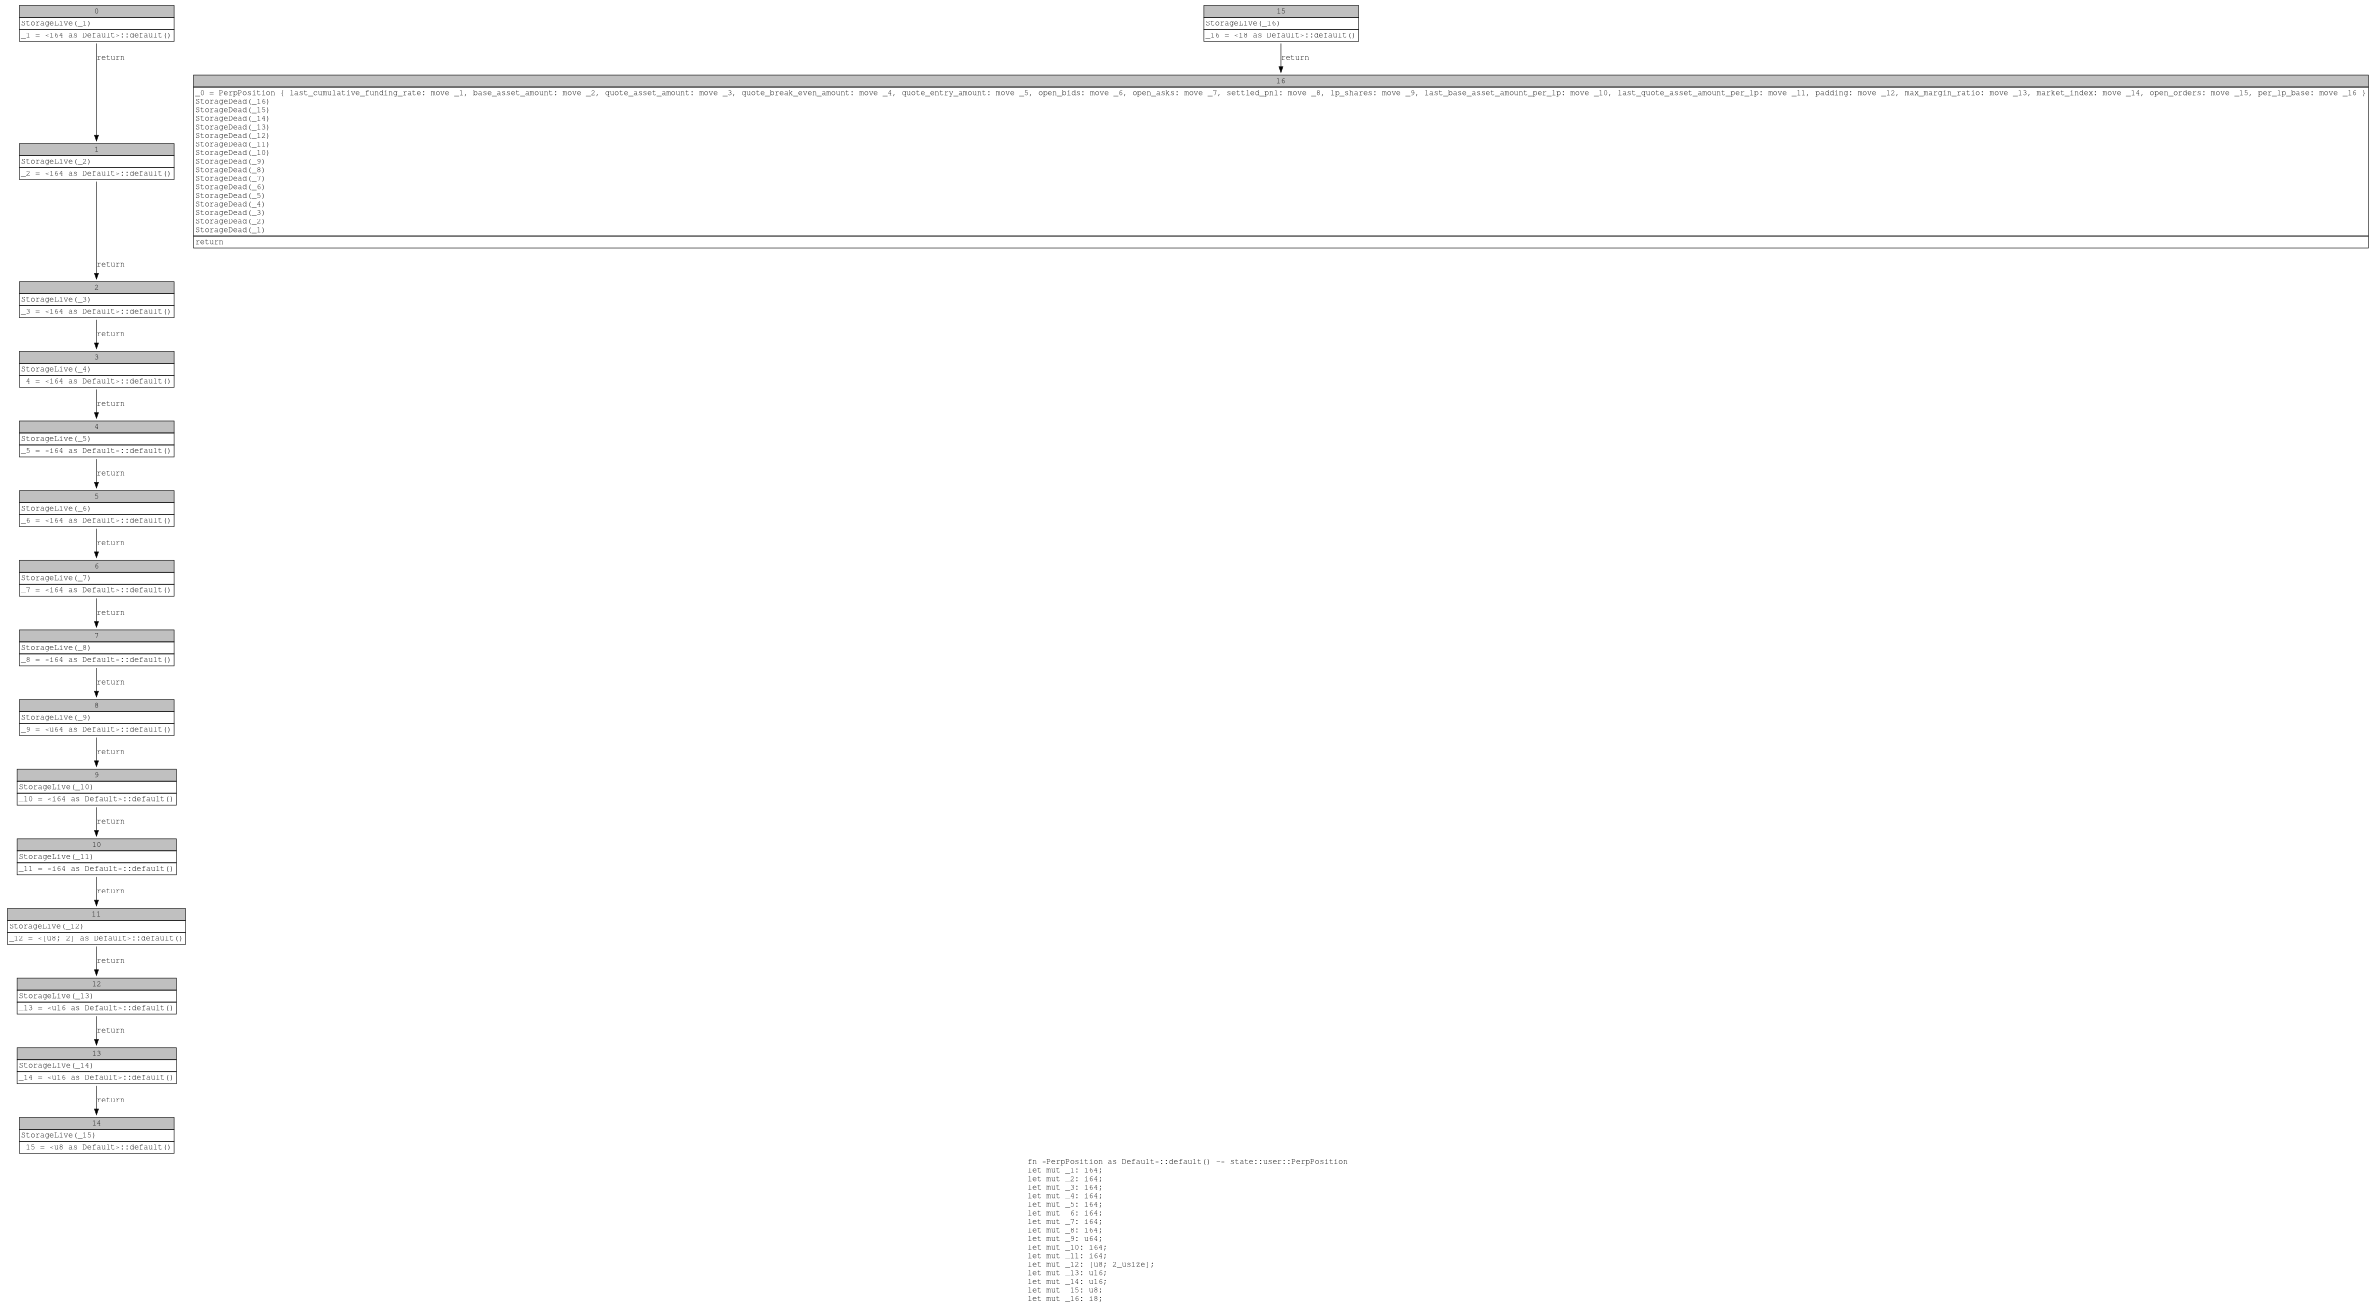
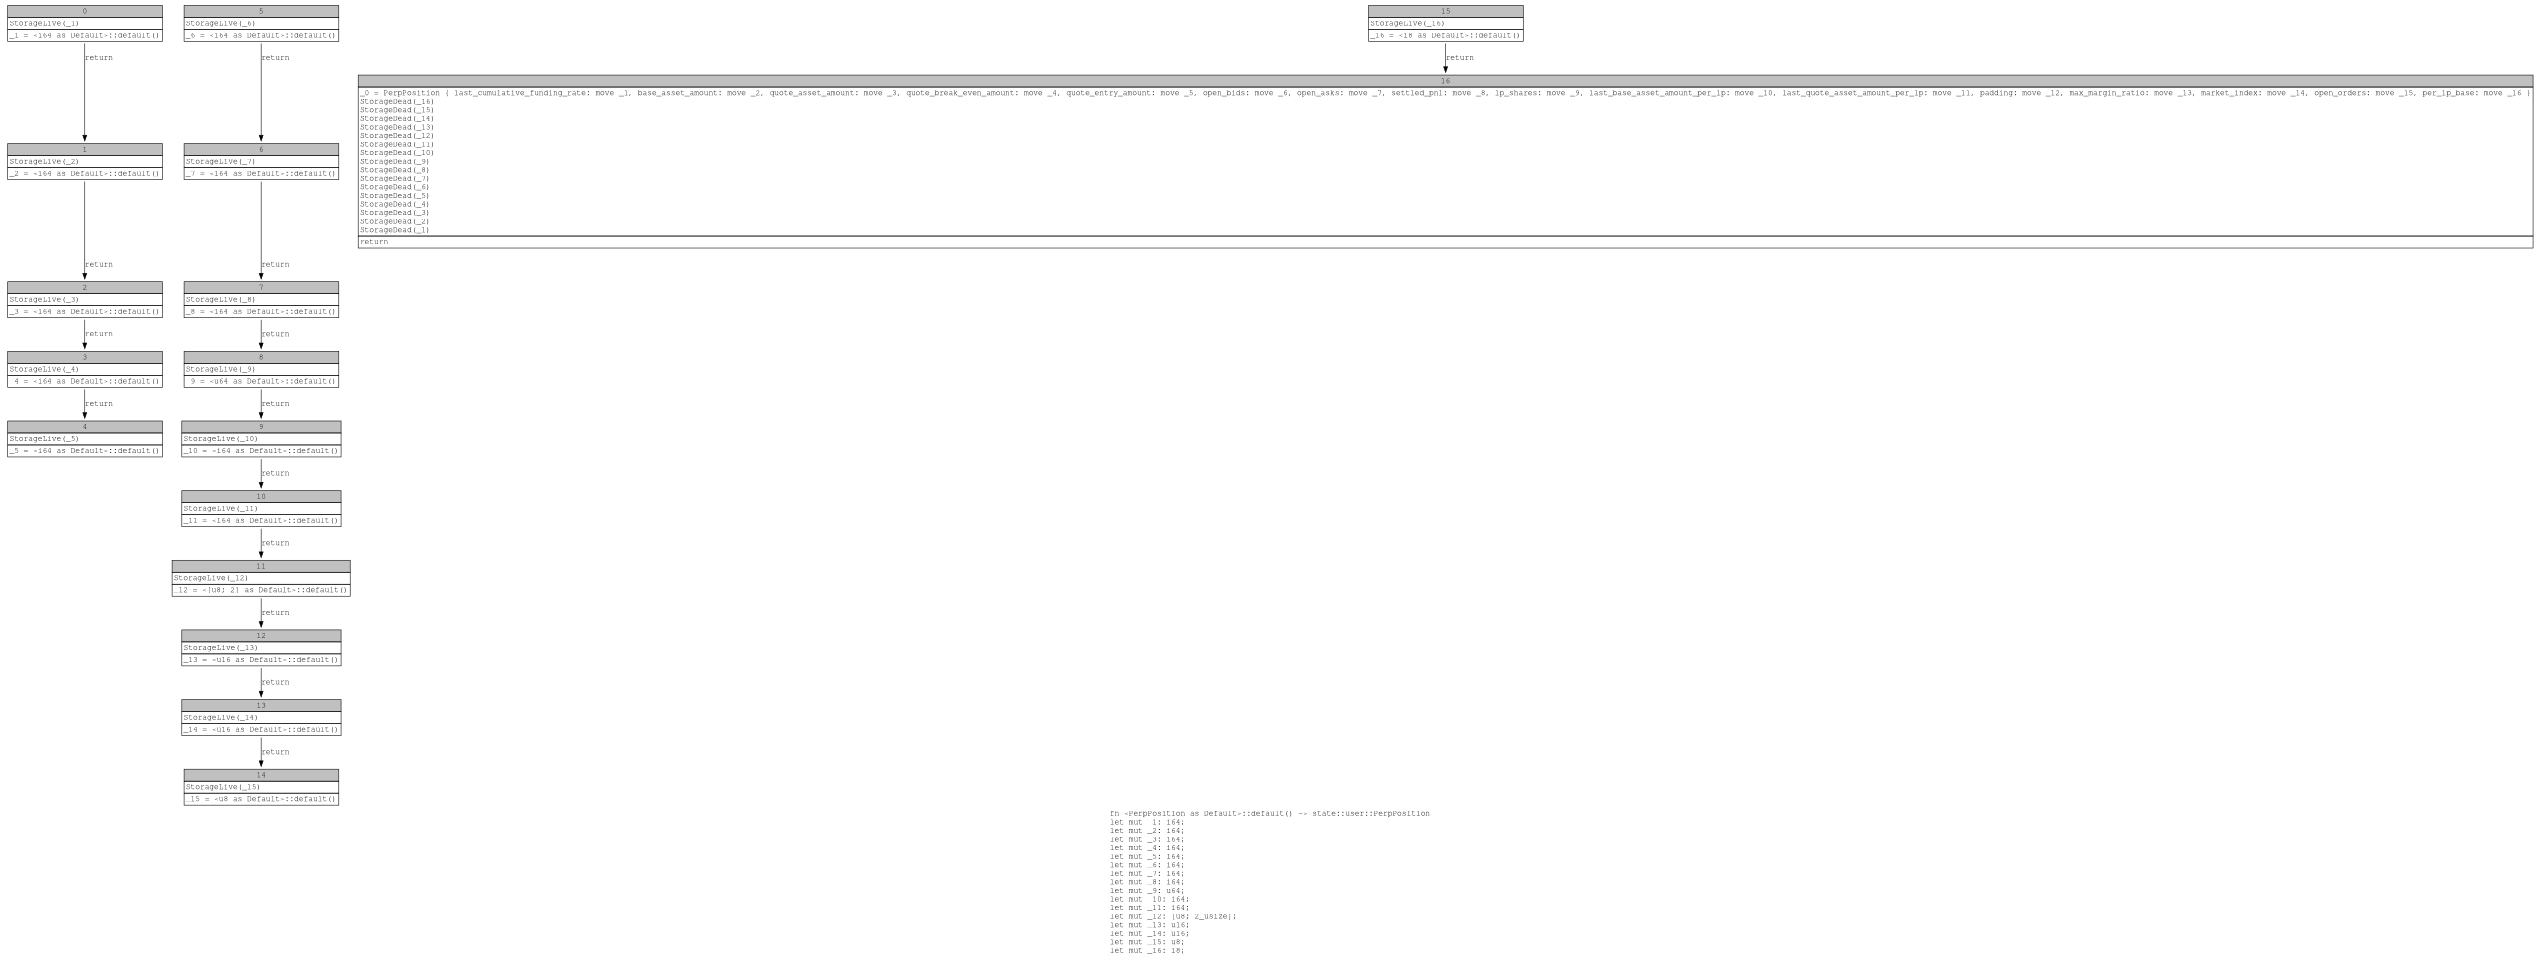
edge "4" -> "5": removed, label "return"
